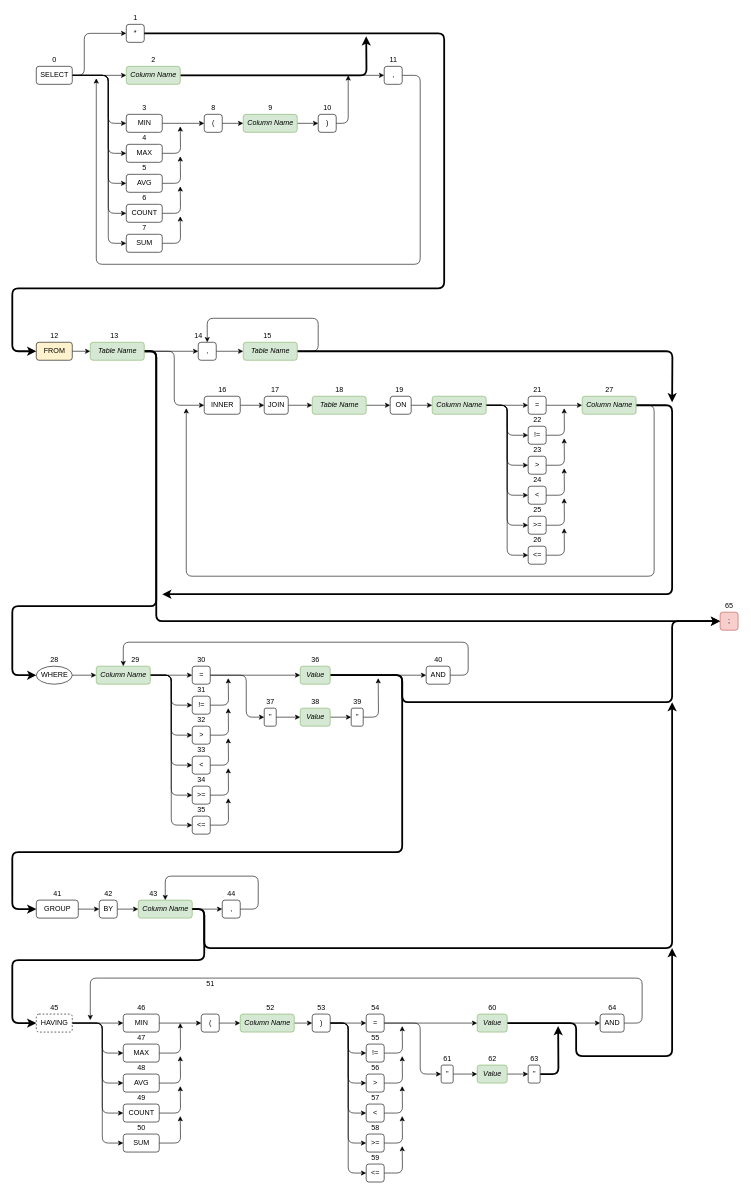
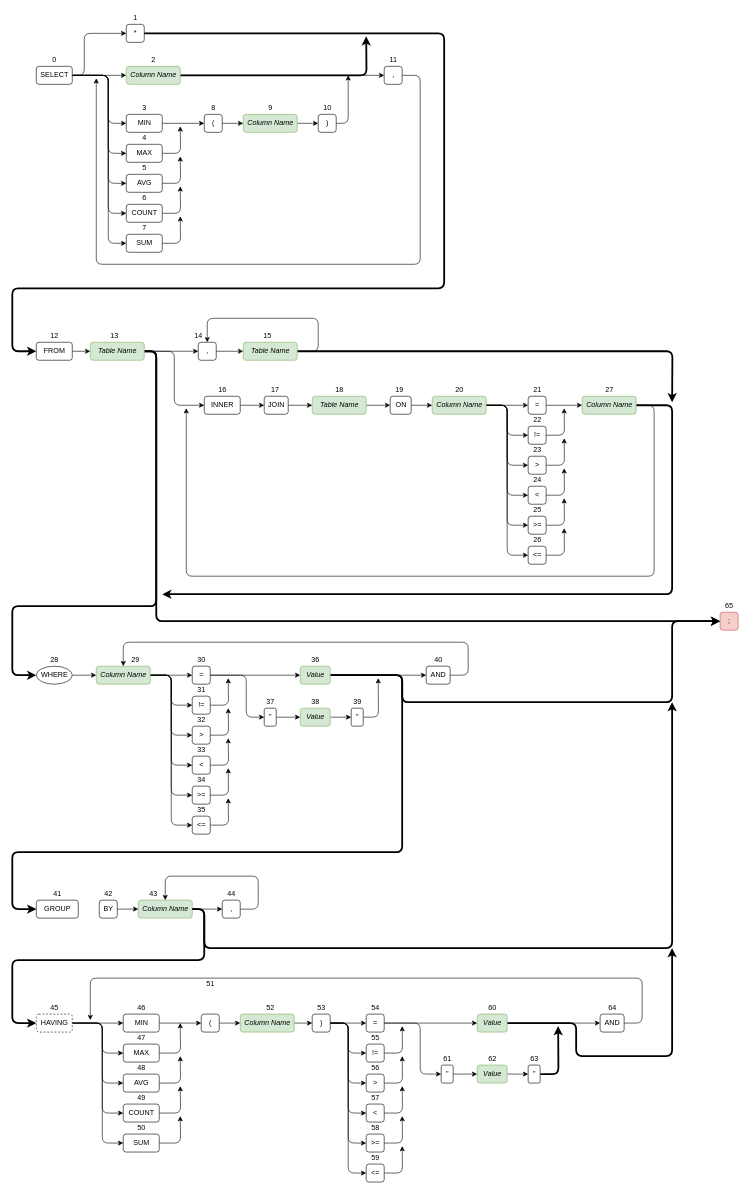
node "FROM": fillcolor #fff2cc -> #ffffff
node "20": added
edge "GROUP" -> "BY": removed
